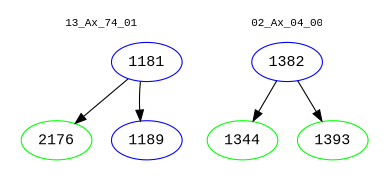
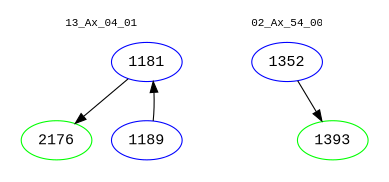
cluster "13_Ax_74_01": label "13_Ax_74_01" -> "13_Ax_04_01"
cluster "02_Ax_04_00": label "02_Ax_04_00" -> "02_Ax_54_00"
node "1382": label "1382" -> "1352"
edge "1181" -> "1189": reversed
node "1344": removed
